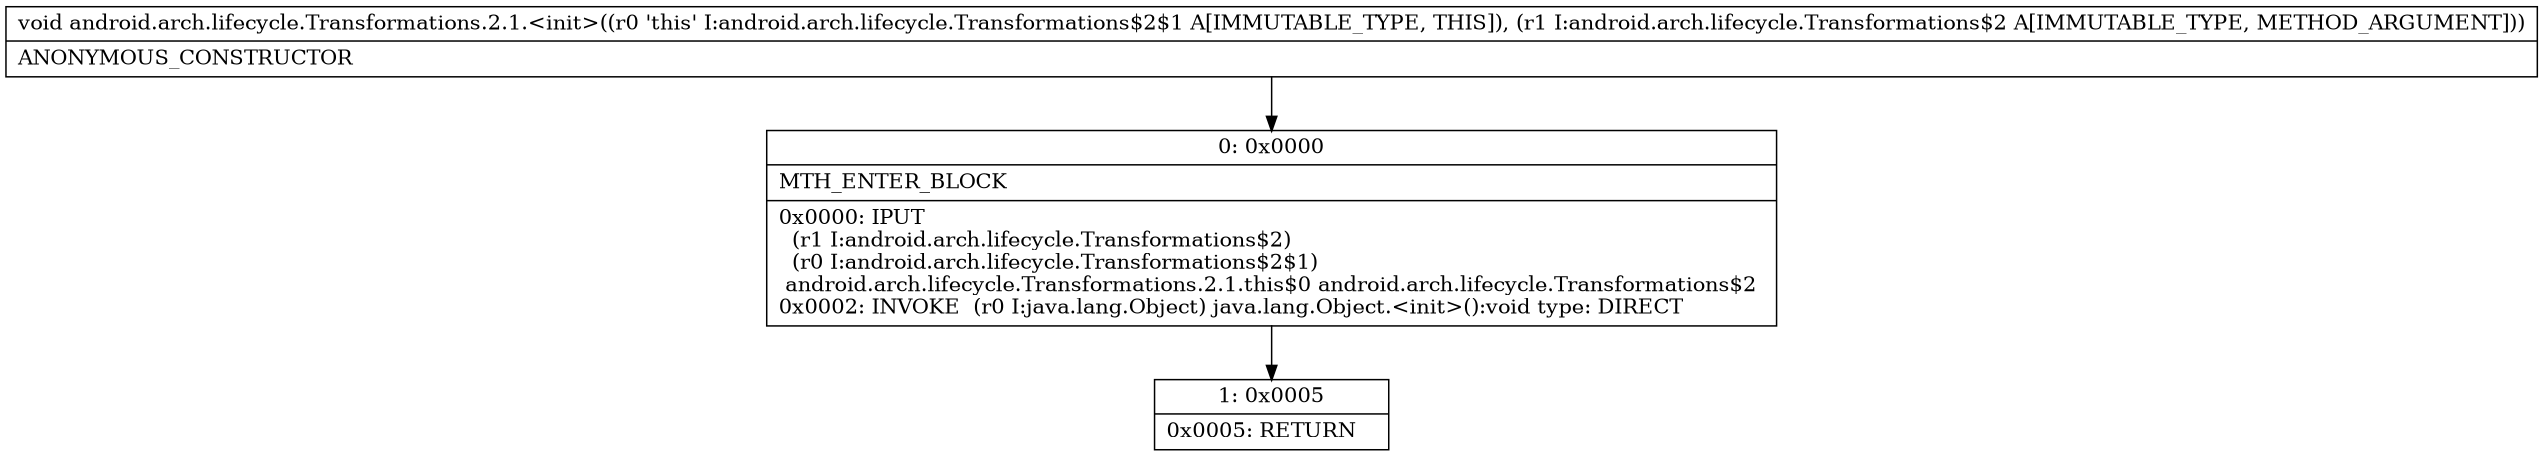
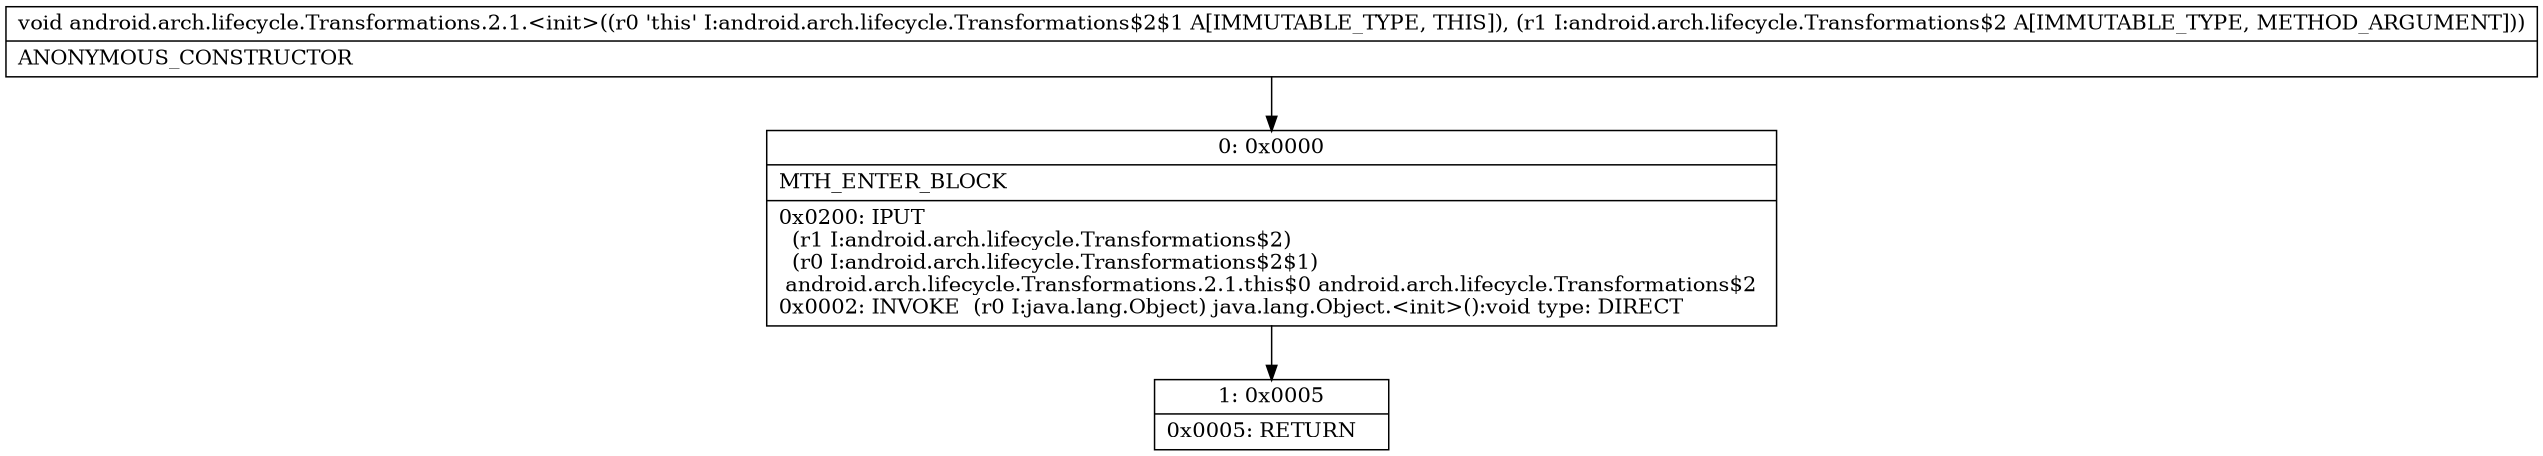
node "0: 0x0000": text "0x0000: IPUT" -> "0x0200: IPUT"
